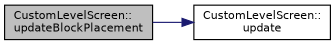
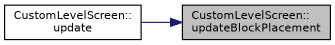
edge "CustomLevelScreen:: updateBlockPlacement" -> "CustomLevelScreen:: update": reversed
